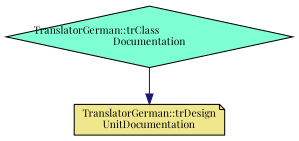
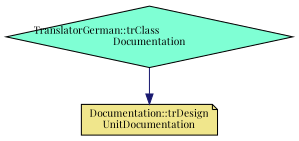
node "TranslatorGerman::trDesign UnitDocumentation": label "TranslatorGerman::trDesign UnitDocumentation" -> "Documentation::trDesign UnitDocumentation"
